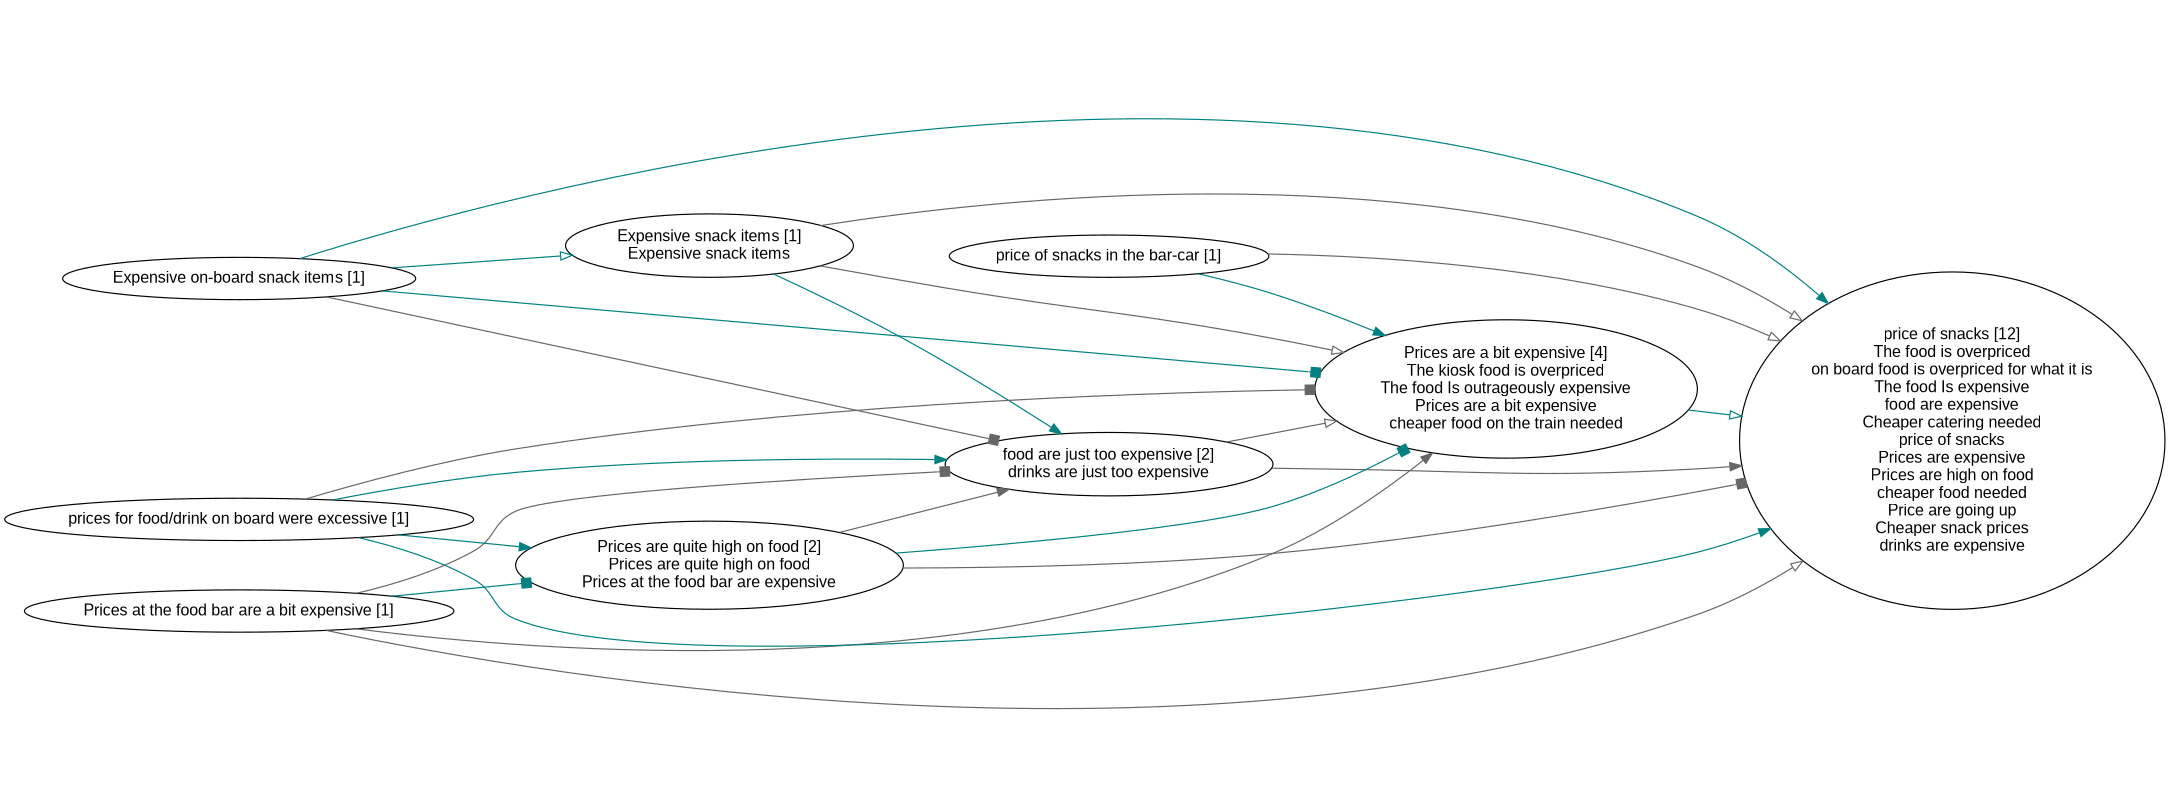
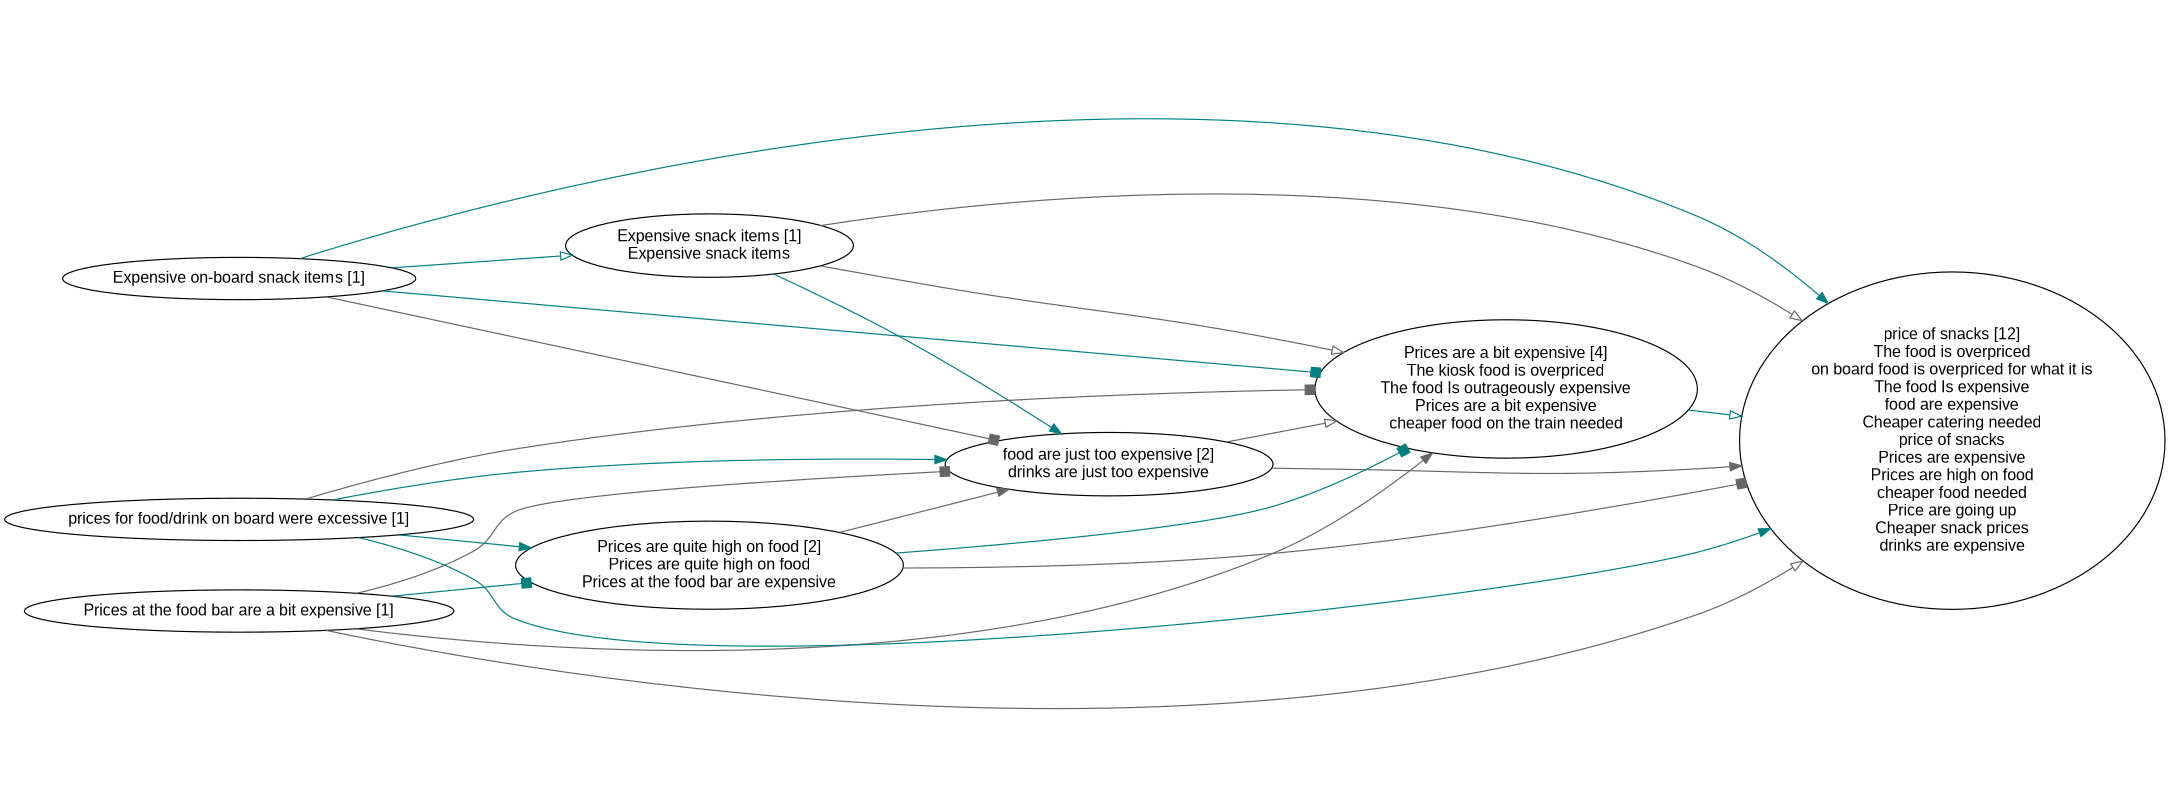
node "price of snacks in the bar-car [1]": removed
